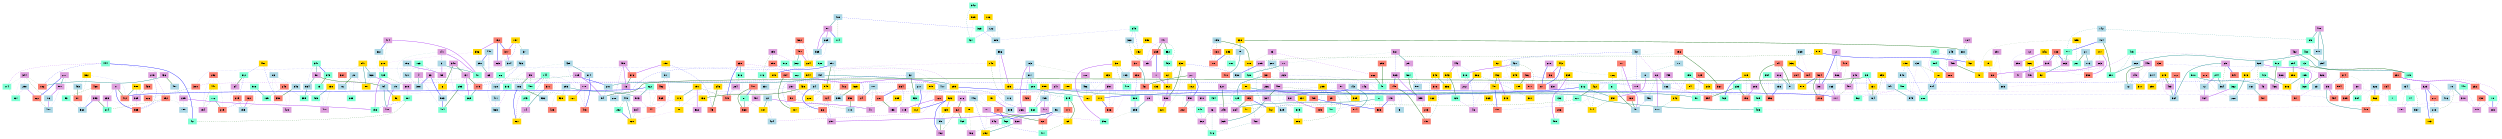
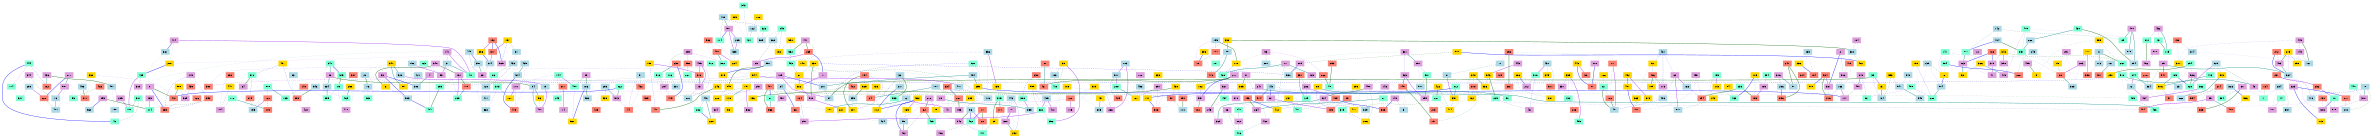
edge "396" -- "314": added
